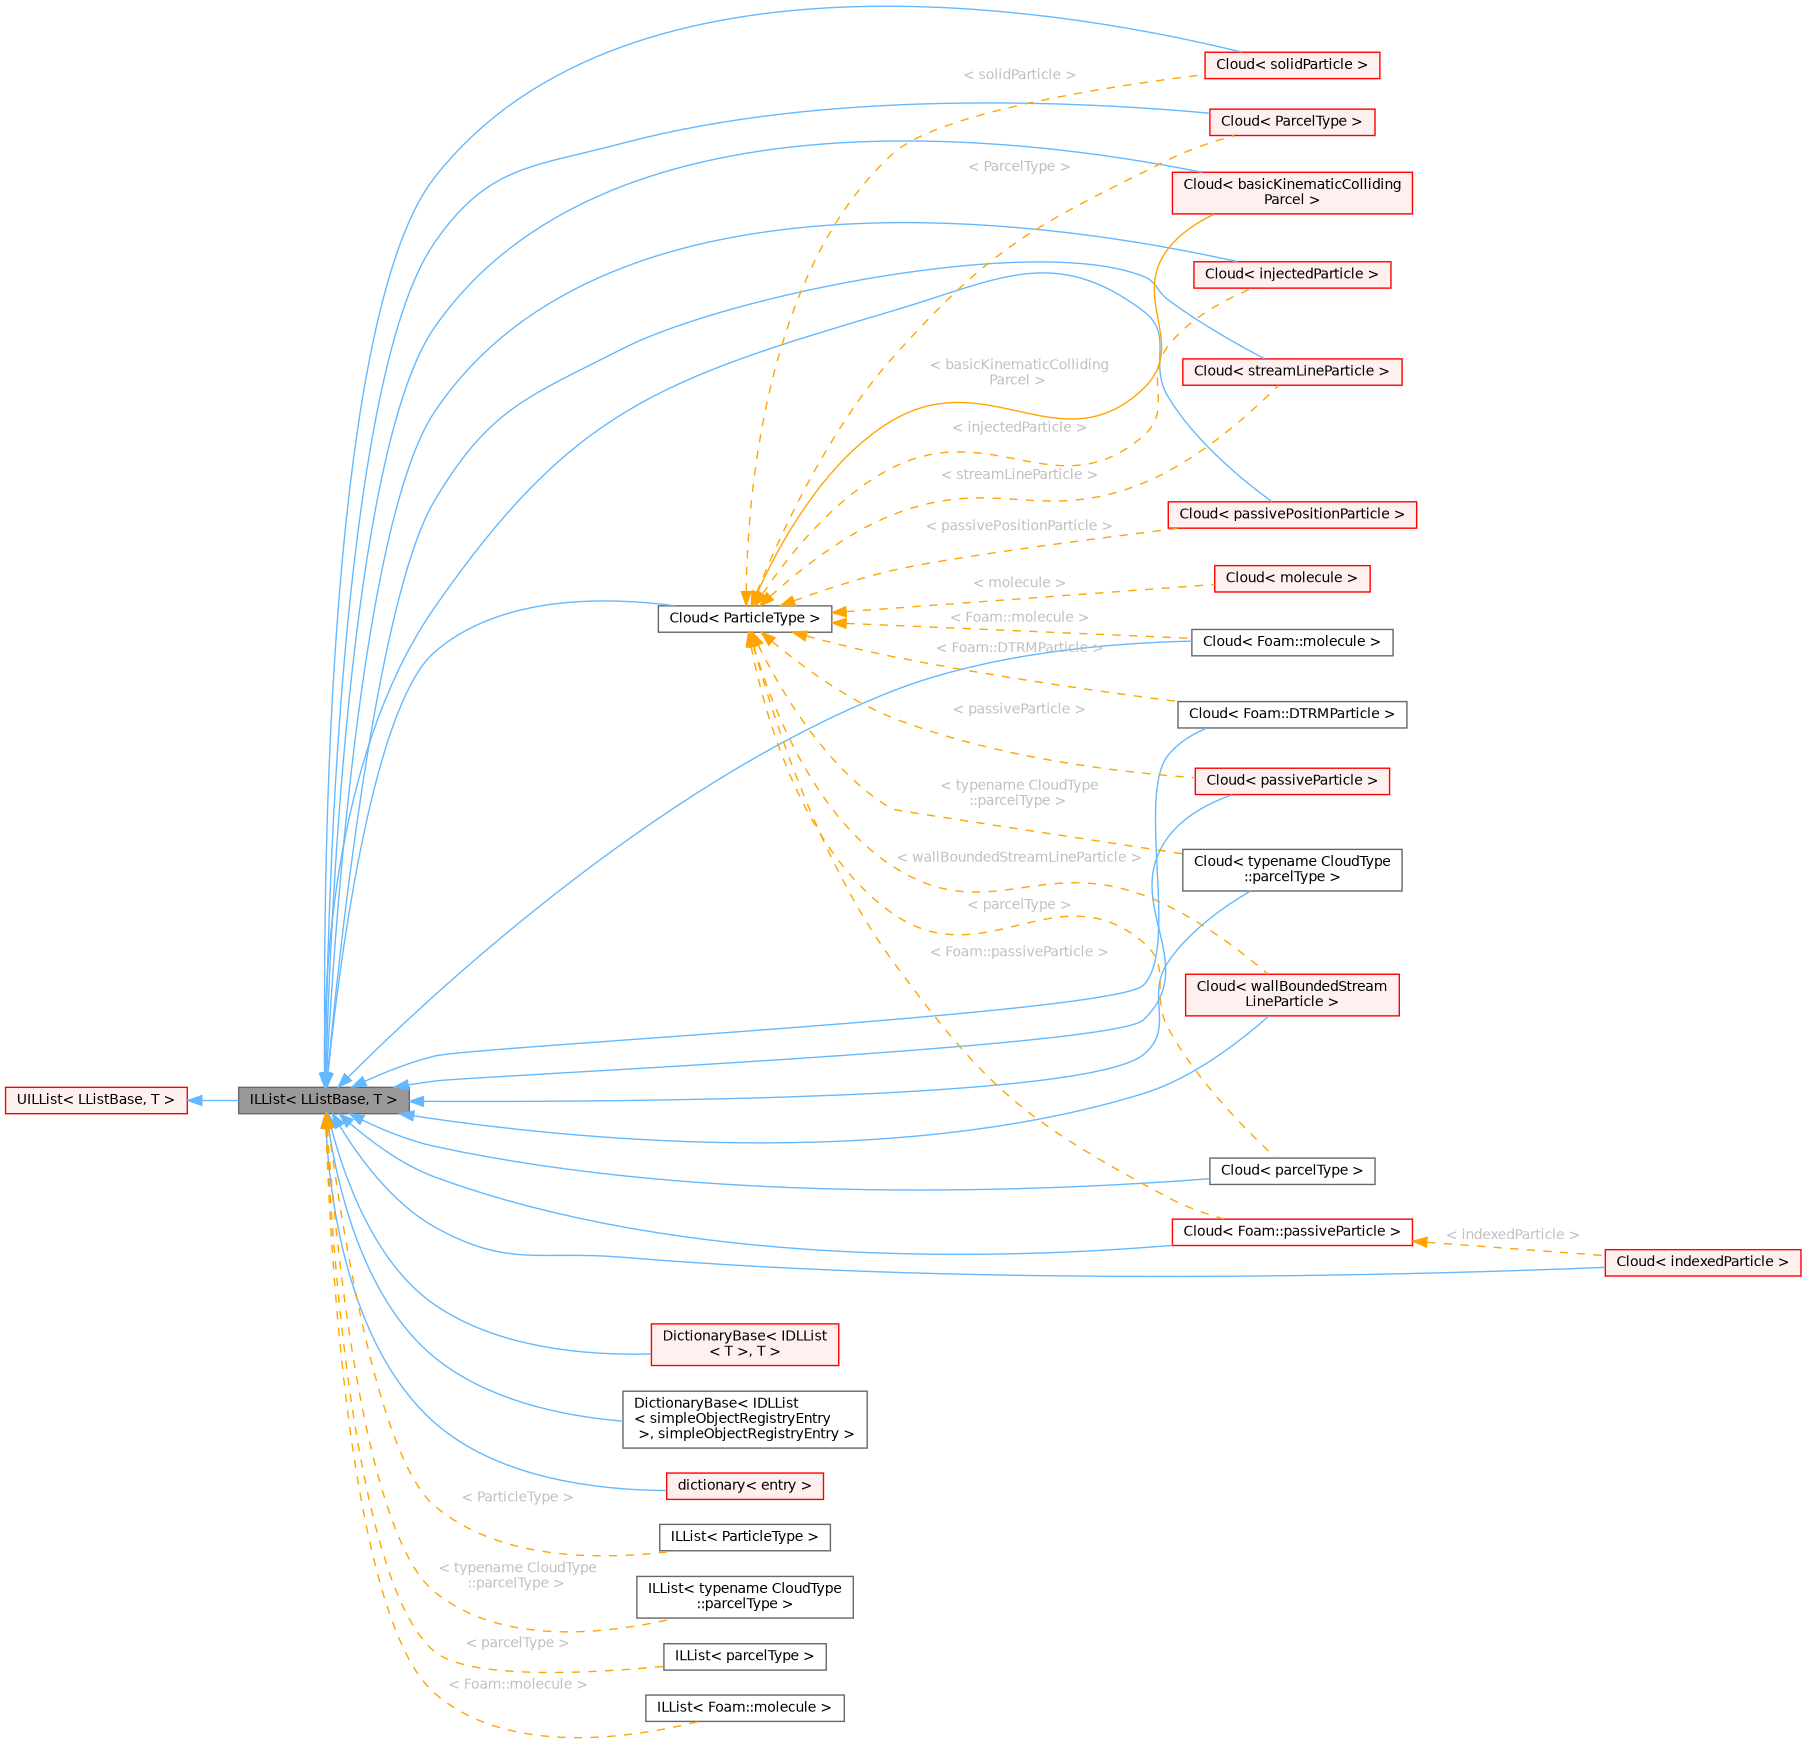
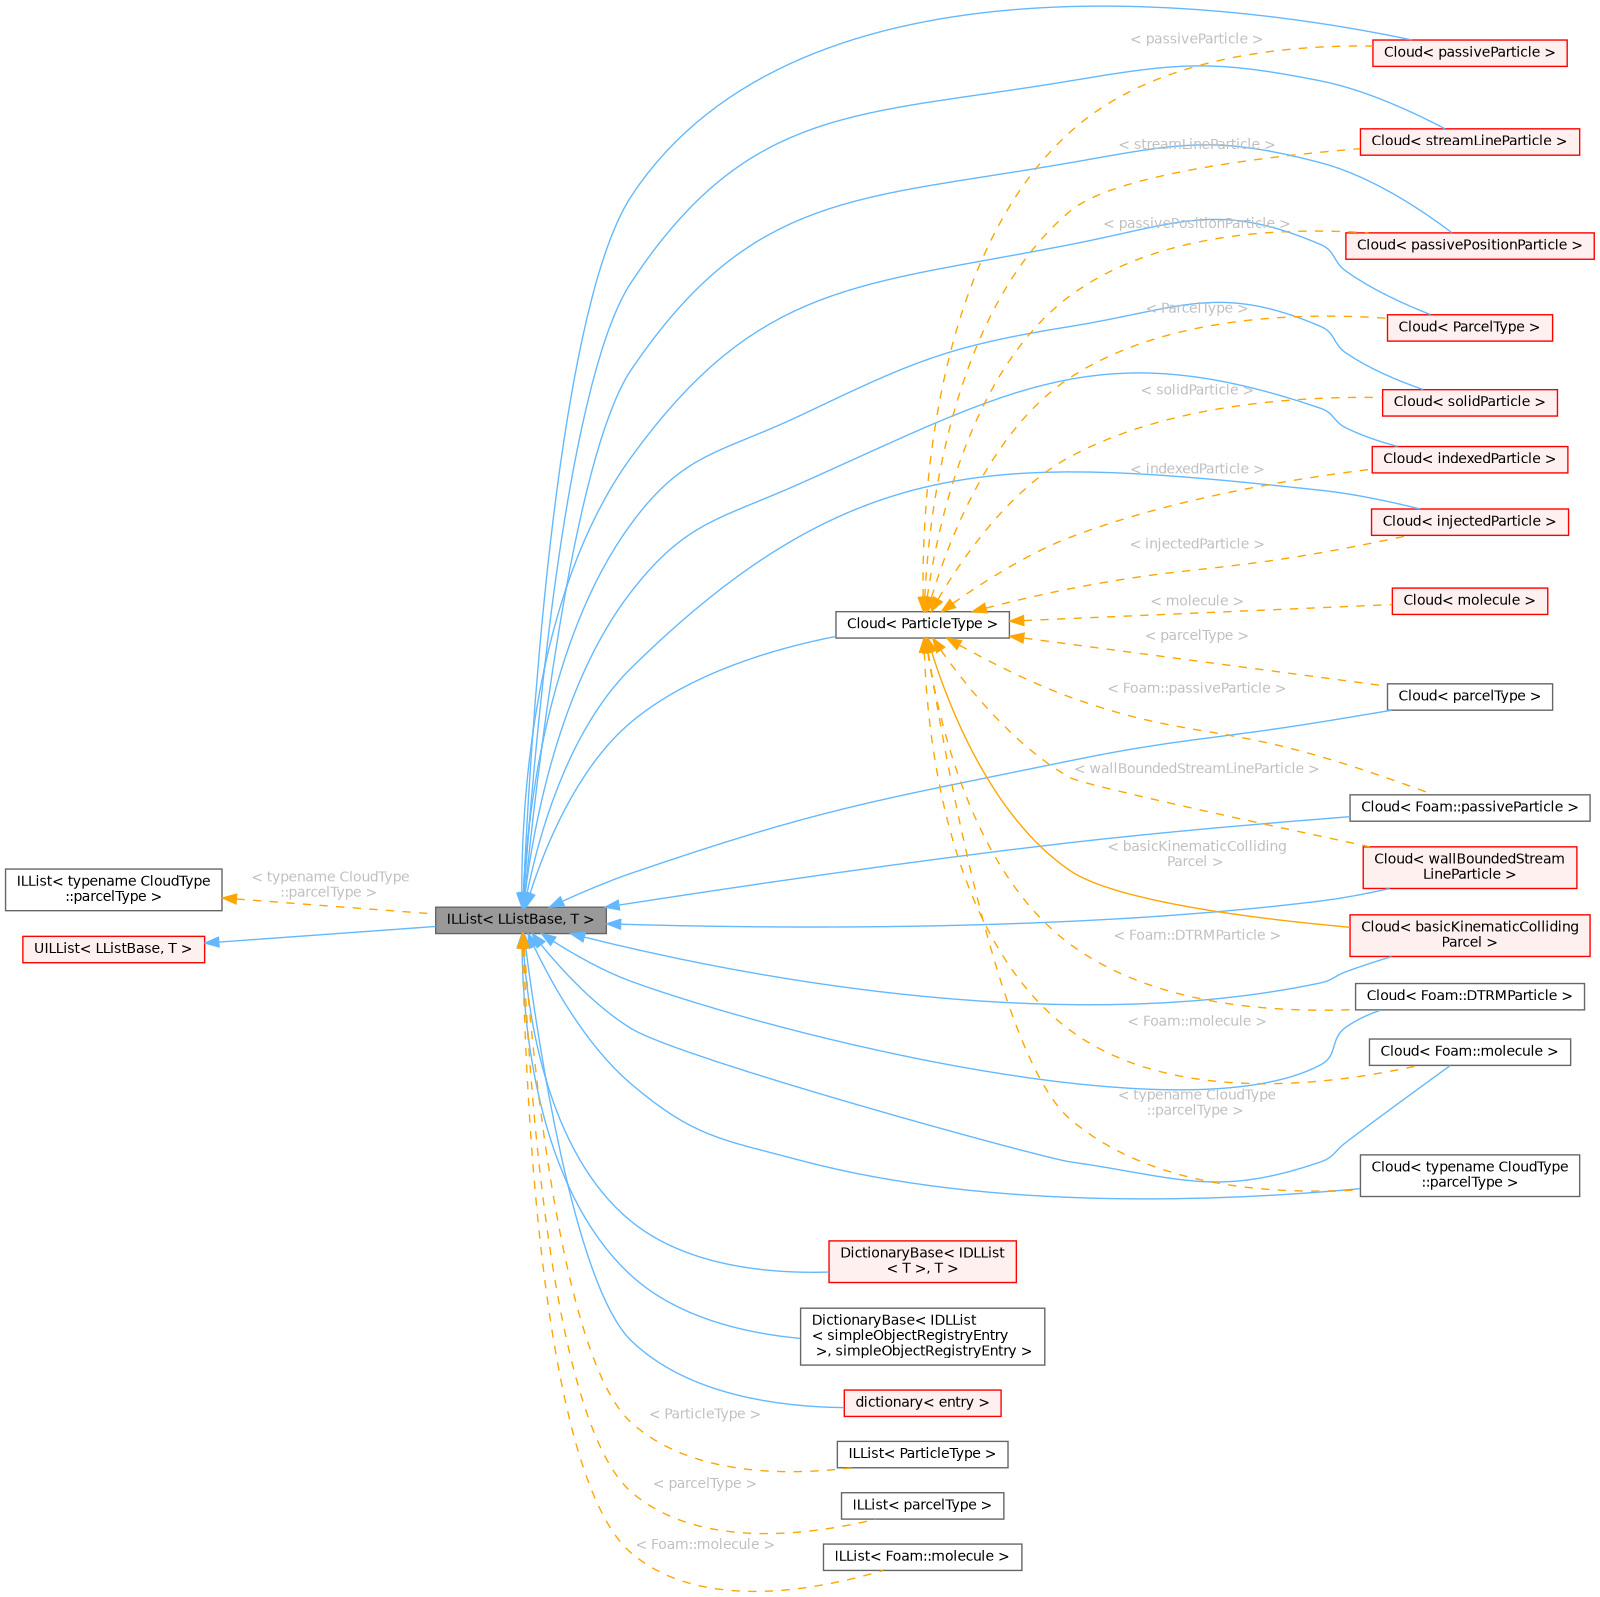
node "Cloud< Foam::passiveParticle >": color red -> gray40
edge "Cloud< indexedParticle >" -> "Cloud< Foam::passiveParticle >": now "Cloud< indexedParticle >" -> "Cloud< ParticleType >"
edge "ILList< typename CloudType ::parcelType >" -> "ILList< LListBase, T >": reversed
